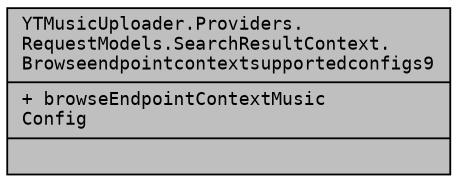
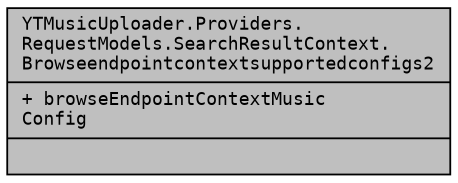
node "YTMusicUploader.Providers.": text "Browseendpointcontextsupportedconfigs9" -> "Browseendpointcontextsupportedconfigs2"
